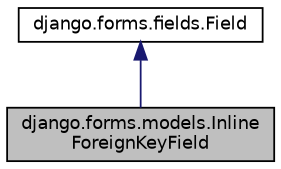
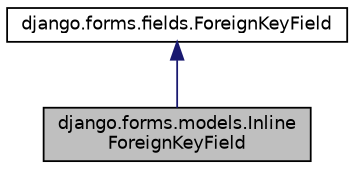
node "django.forms.fields.Field": label "django.forms.fields.Field" -> "django.forms.fields.ForeignKeyField"
